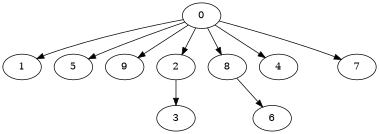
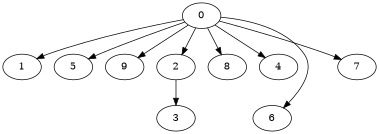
edge "8" -> "6": now "0" -> "6"
